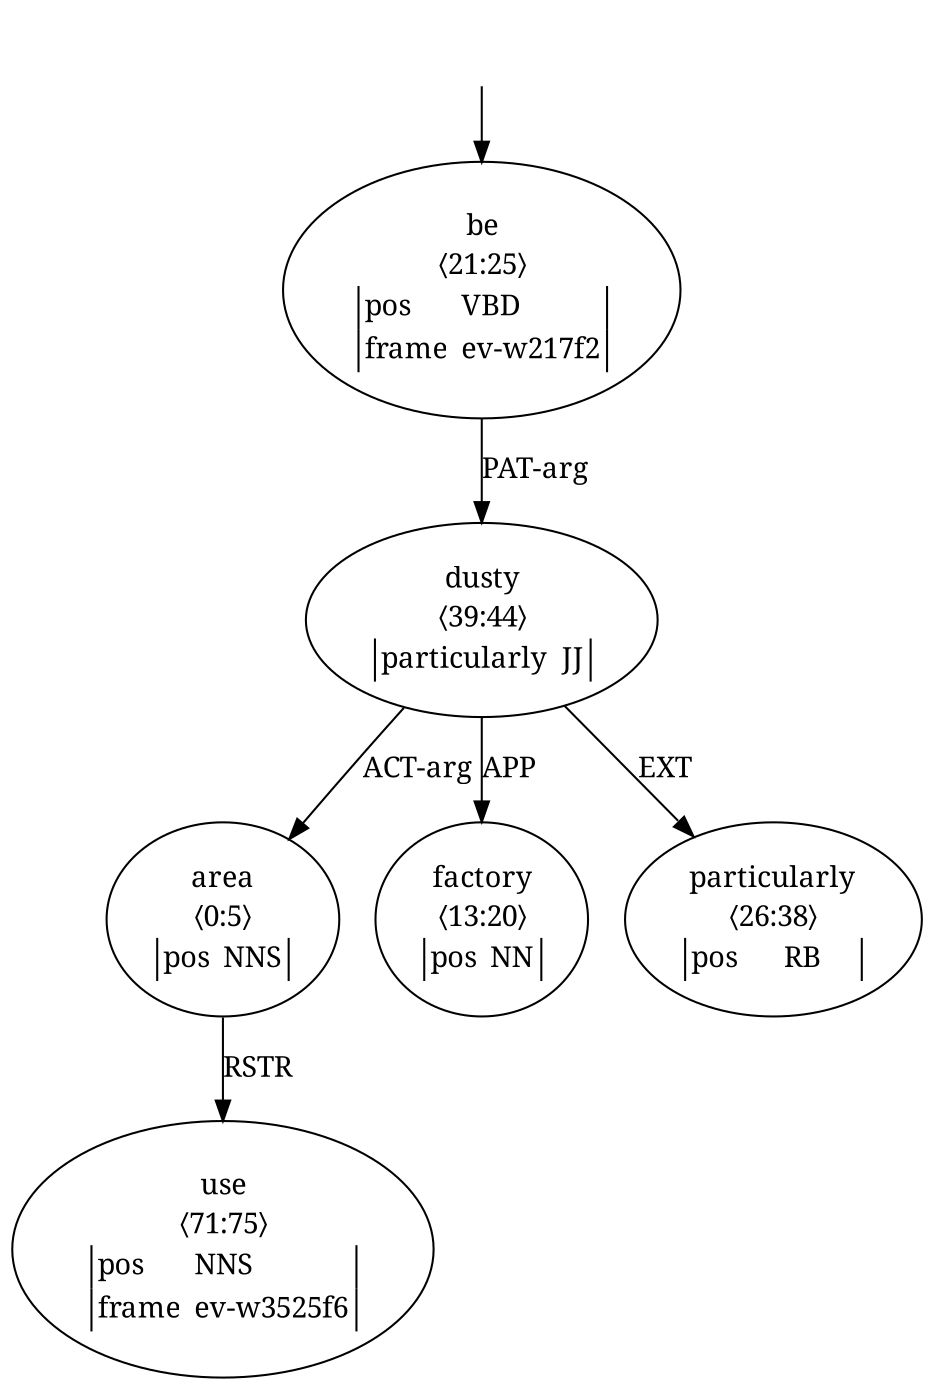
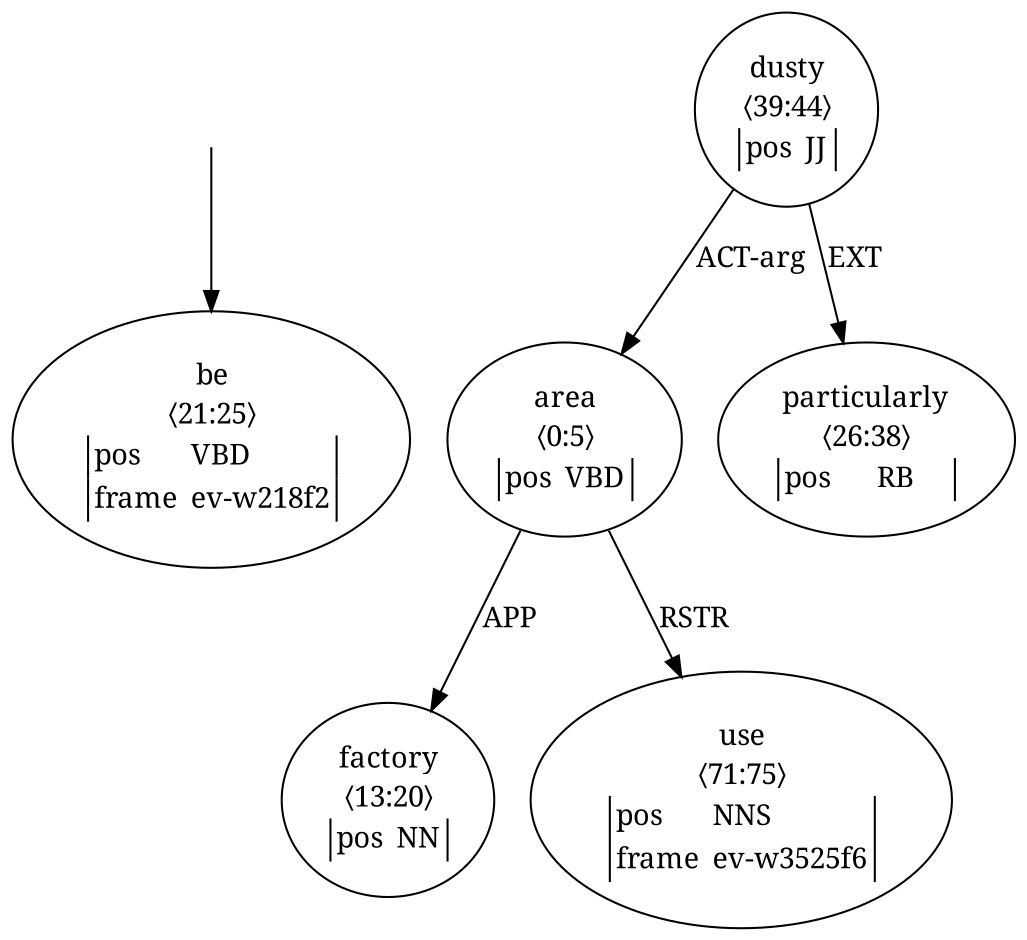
node "be": text "ev-w217f2" -> "ev-w218f2"
edge "be" -> "dusty": removed, label "PAT-arg"
node "dusty": text "particularly" -> "pos"
edge "dusty" -> "factory": now "area" -> "factory"
node "area": text "NNS" -> "VBD"
